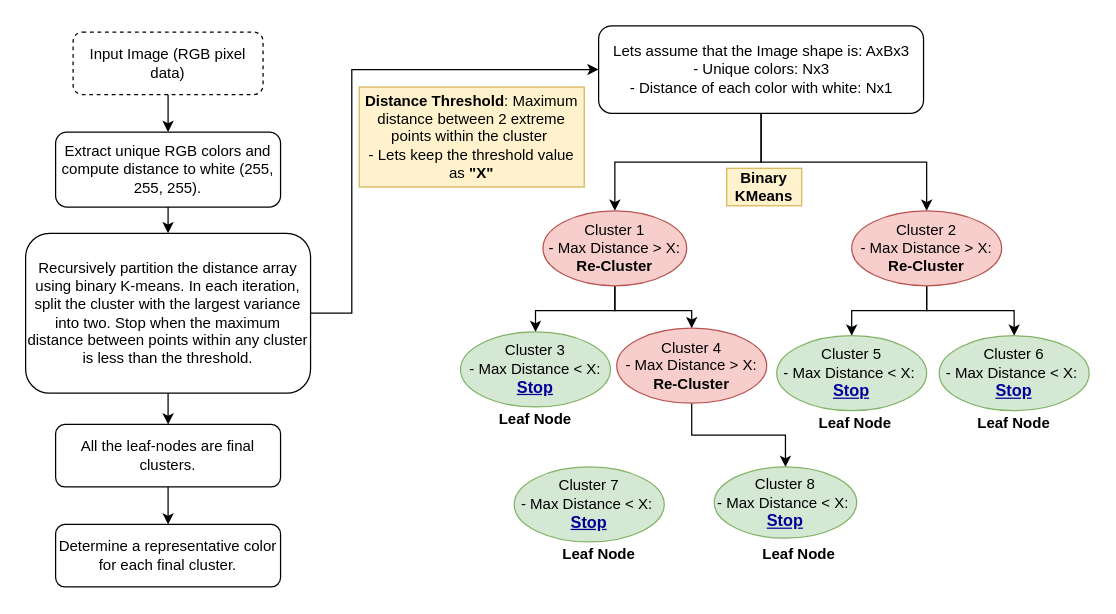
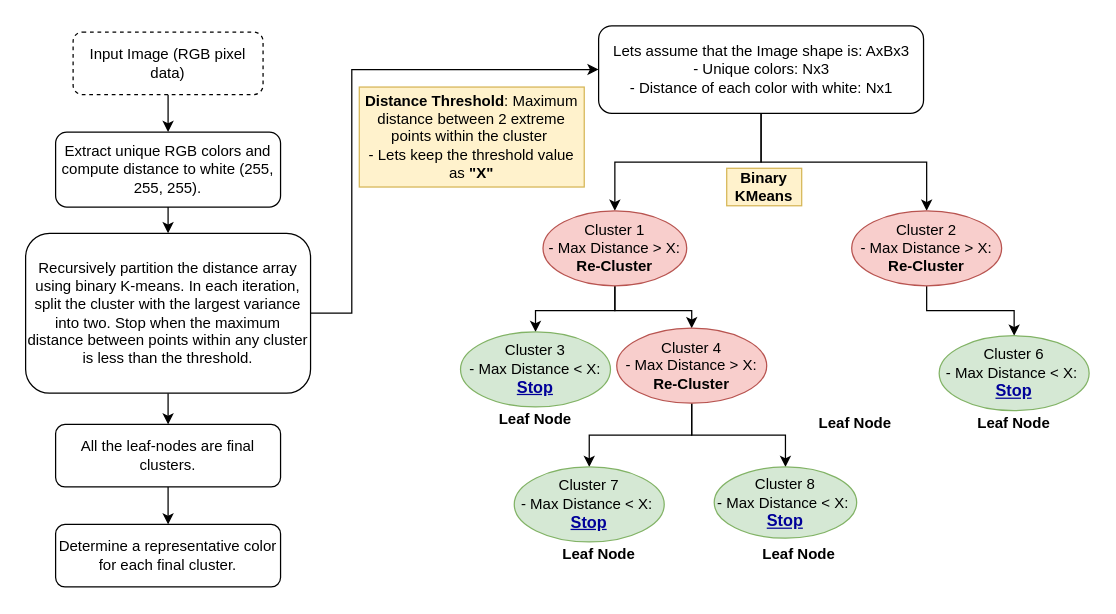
edge "Cluster 2 - Max Distance > X: Re-Cluster" -> "Cluster 5 - Max Distance < X: Stop": removed
node "Cluster 5 - Max Distance < X: Stop": removed
edge "Cluster 4 - Max Distance > X: Re-Cluster" -> "Cluster 7 - Max Distance < X: Stop": added
